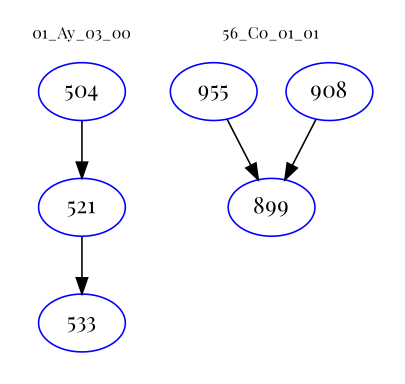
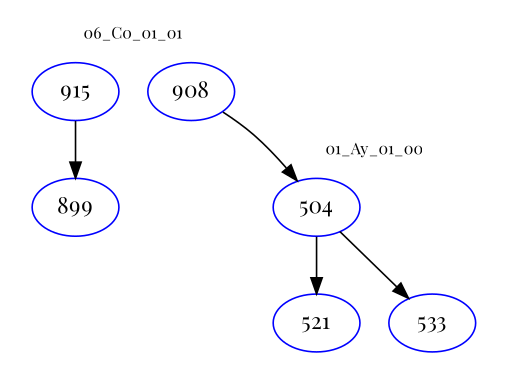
cluster "01_Ay_03_00": label "01_Ay_03_00" -> "01_Ay_01_00"
cluster "56_C0_01_01": label "56_C0_01_01" -> "06_C0_01_01"
node "955": label "955" -> "915"
edge "908" -> "899": now "908" -> "504"
edge "521" -> "533": now "504" -> "533"
